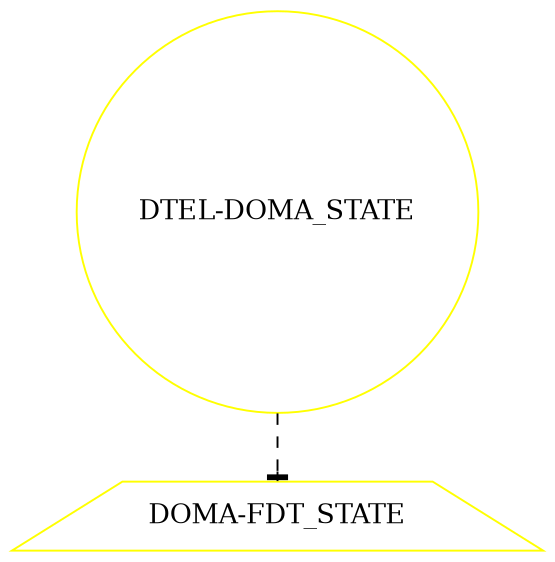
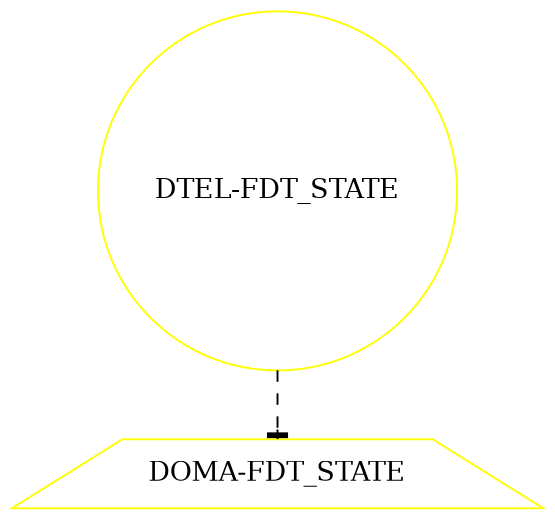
node "DTEL-DOMA_STATE": label "DTEL-DOMA_STATE" -> "DTEL-FDT_STATE"
